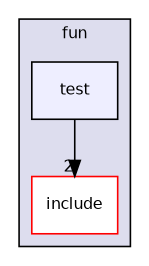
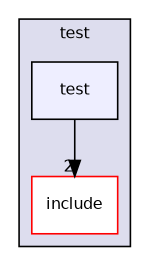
cluster "fun": label "fun" -> "test"
